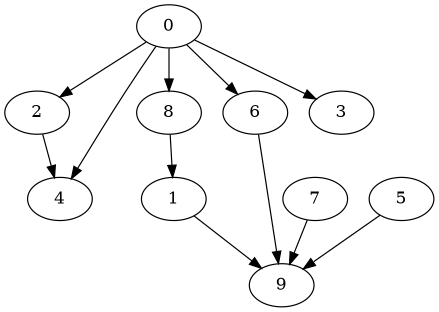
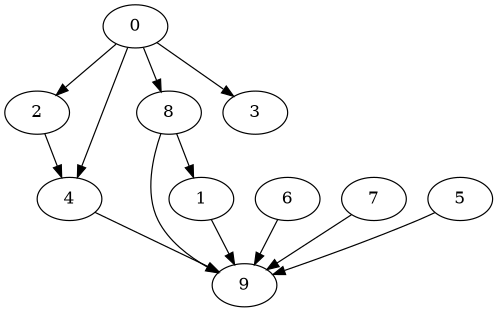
edge "0" -> "6": removed
edge "8" -> "9": added
edge "4" -> "9": added
